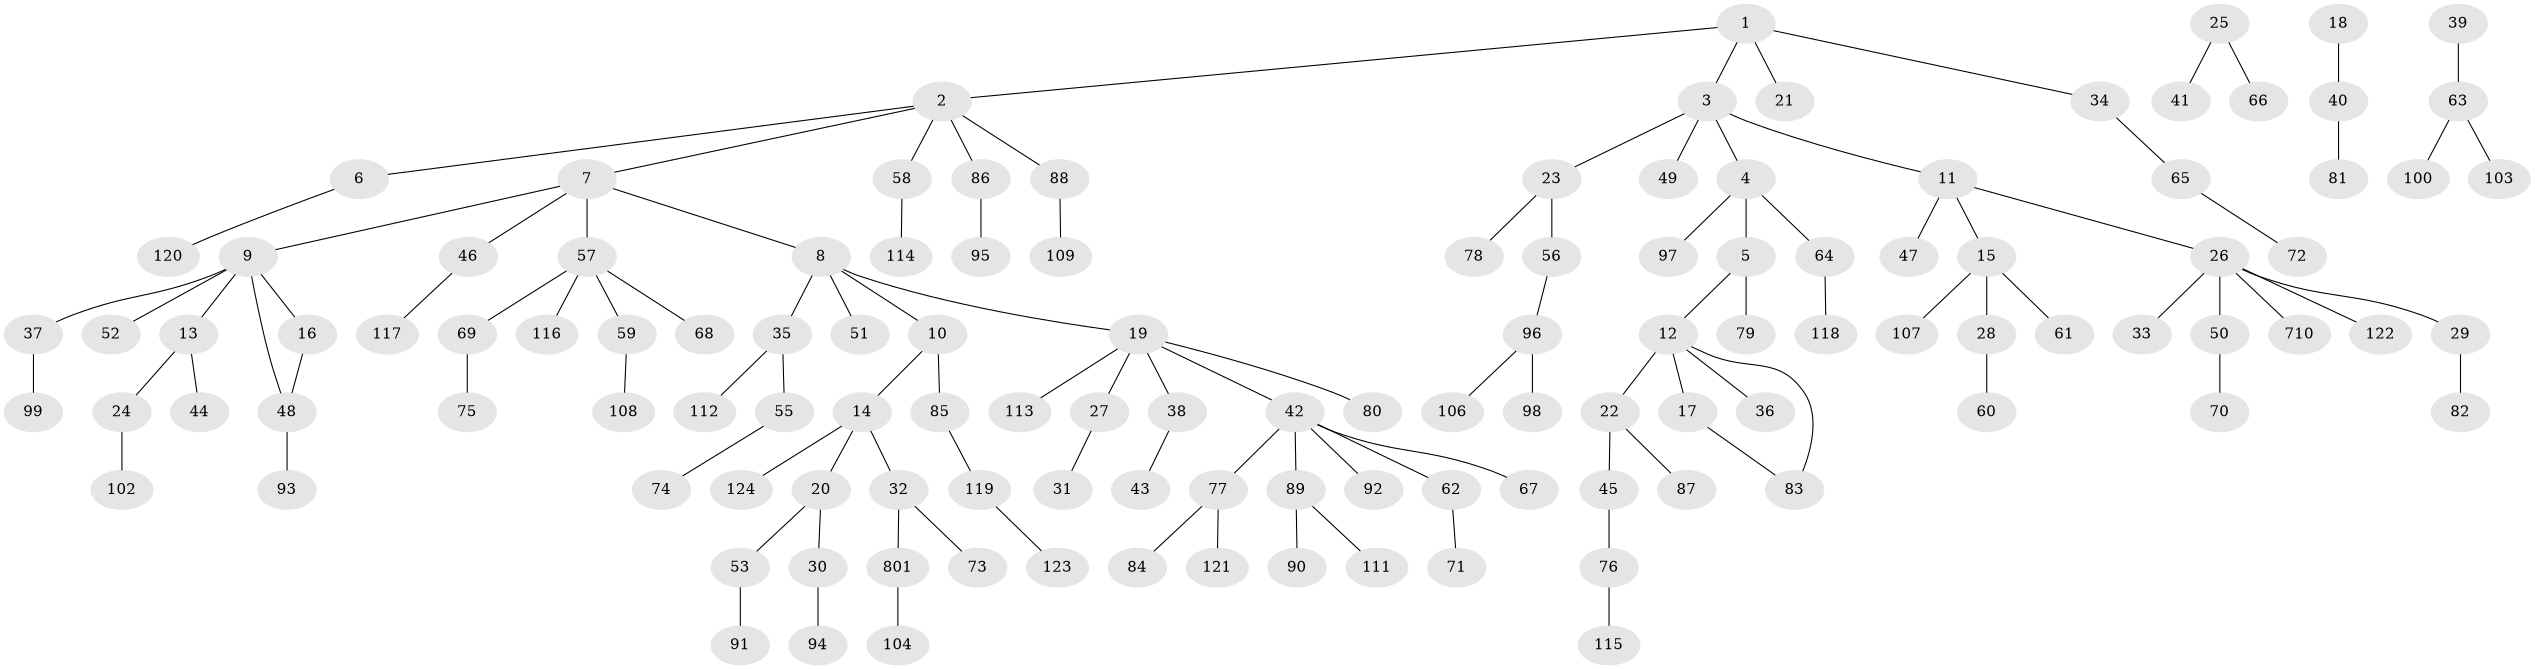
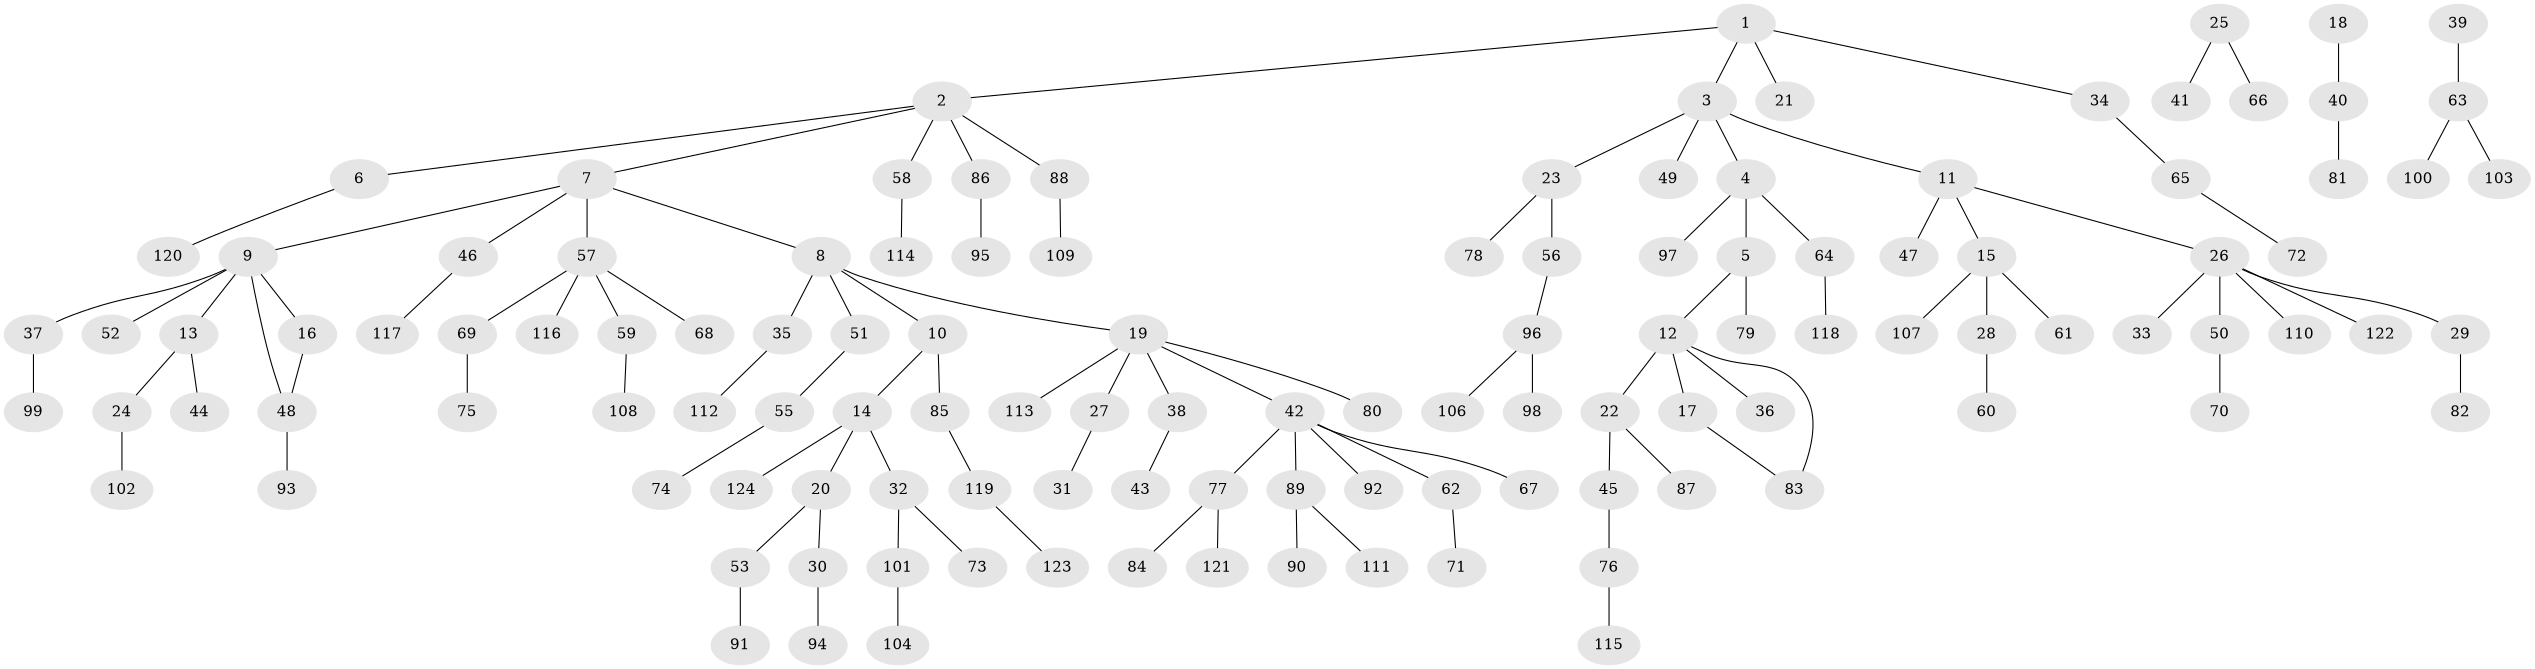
node "710": label "710" -> "110"
edge "35" -- "55": now "51" -- "55"
node "801": label "801" -> "101"
